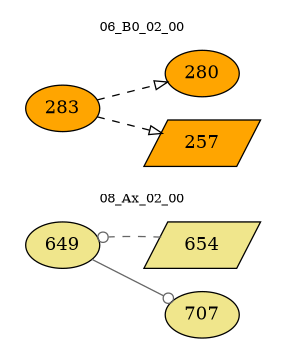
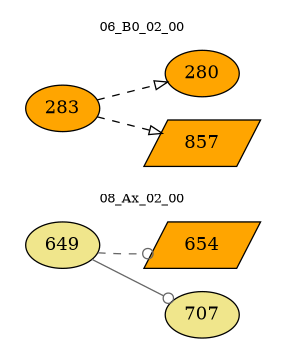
node "257": label "257" -> "857"
edge "654" -> "649": reversed
node "654": fillcolor khaki -> orange
